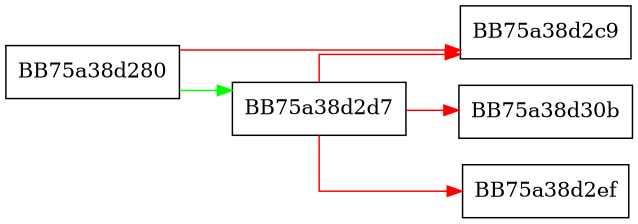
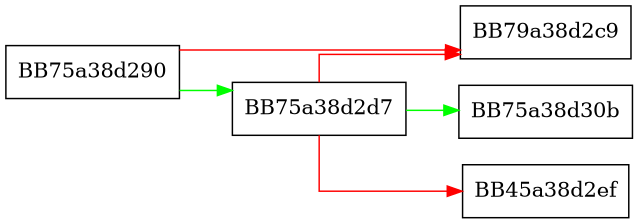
node "BB75a38d2c9": label "BB75a38d2c9" -> "BB79a38d2c9"
node "BB75a38d280": label "BB75a38d280" -> "BB75a38d290"
edge "BB75a38d2d7" -> "BB75a38d30b": color red -> green
node "BB75a38d2ef": label "BB75a38d2ef" -> "BB45a38d2ef"
